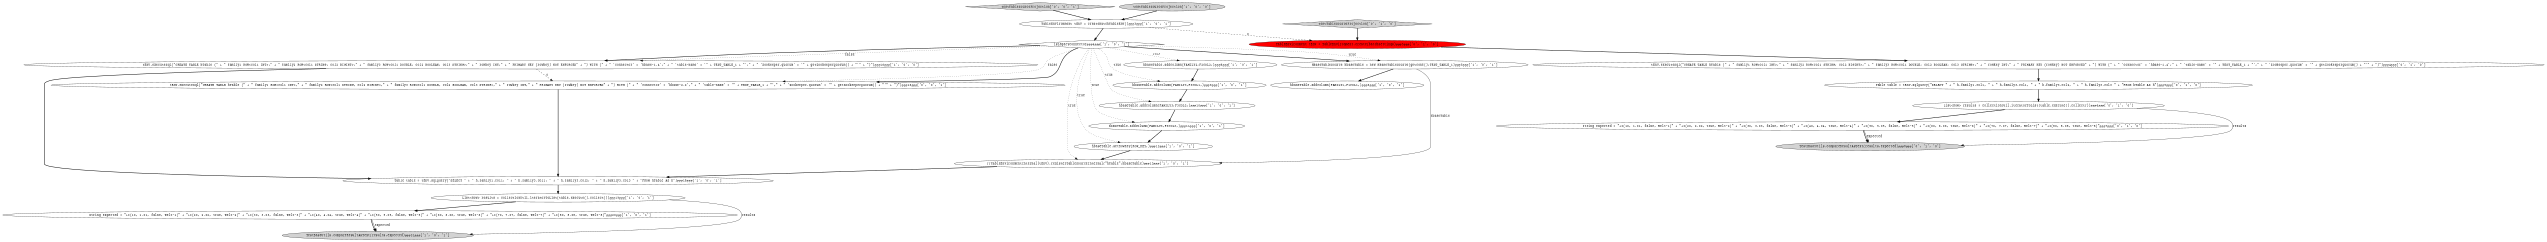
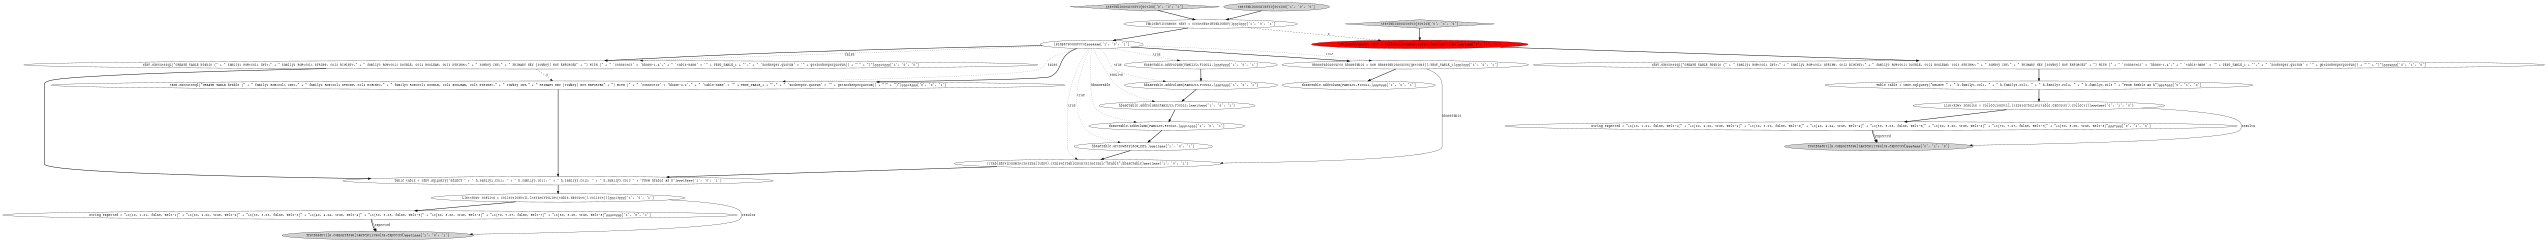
node "isLegacyConnector@@@4@@@['1', '0', '1']": shape diamond -> ellipse
edge "isLegacyConnector@@@4@@@['1', '0', '1']" -> "hbaseTable.addColumn(FAMILY3,F3COL2,)@@@10@@@['1', '0', '1']": label "true" -> "results"
edge "isLegacyConnector@@@4@@@['1', '0', '1']" -> "hbaseTable.addColumn(FAMILY3,F3COL3,)@@@11@@@['1', '0', '1']": label "true" -> "hbaseTable"
